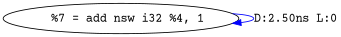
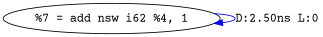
node "%7 = add nsw i32 %4, 1": label "%7 = add nsw i32 %4, 1" -> "%7 = add nsw i62 %4, 1"
